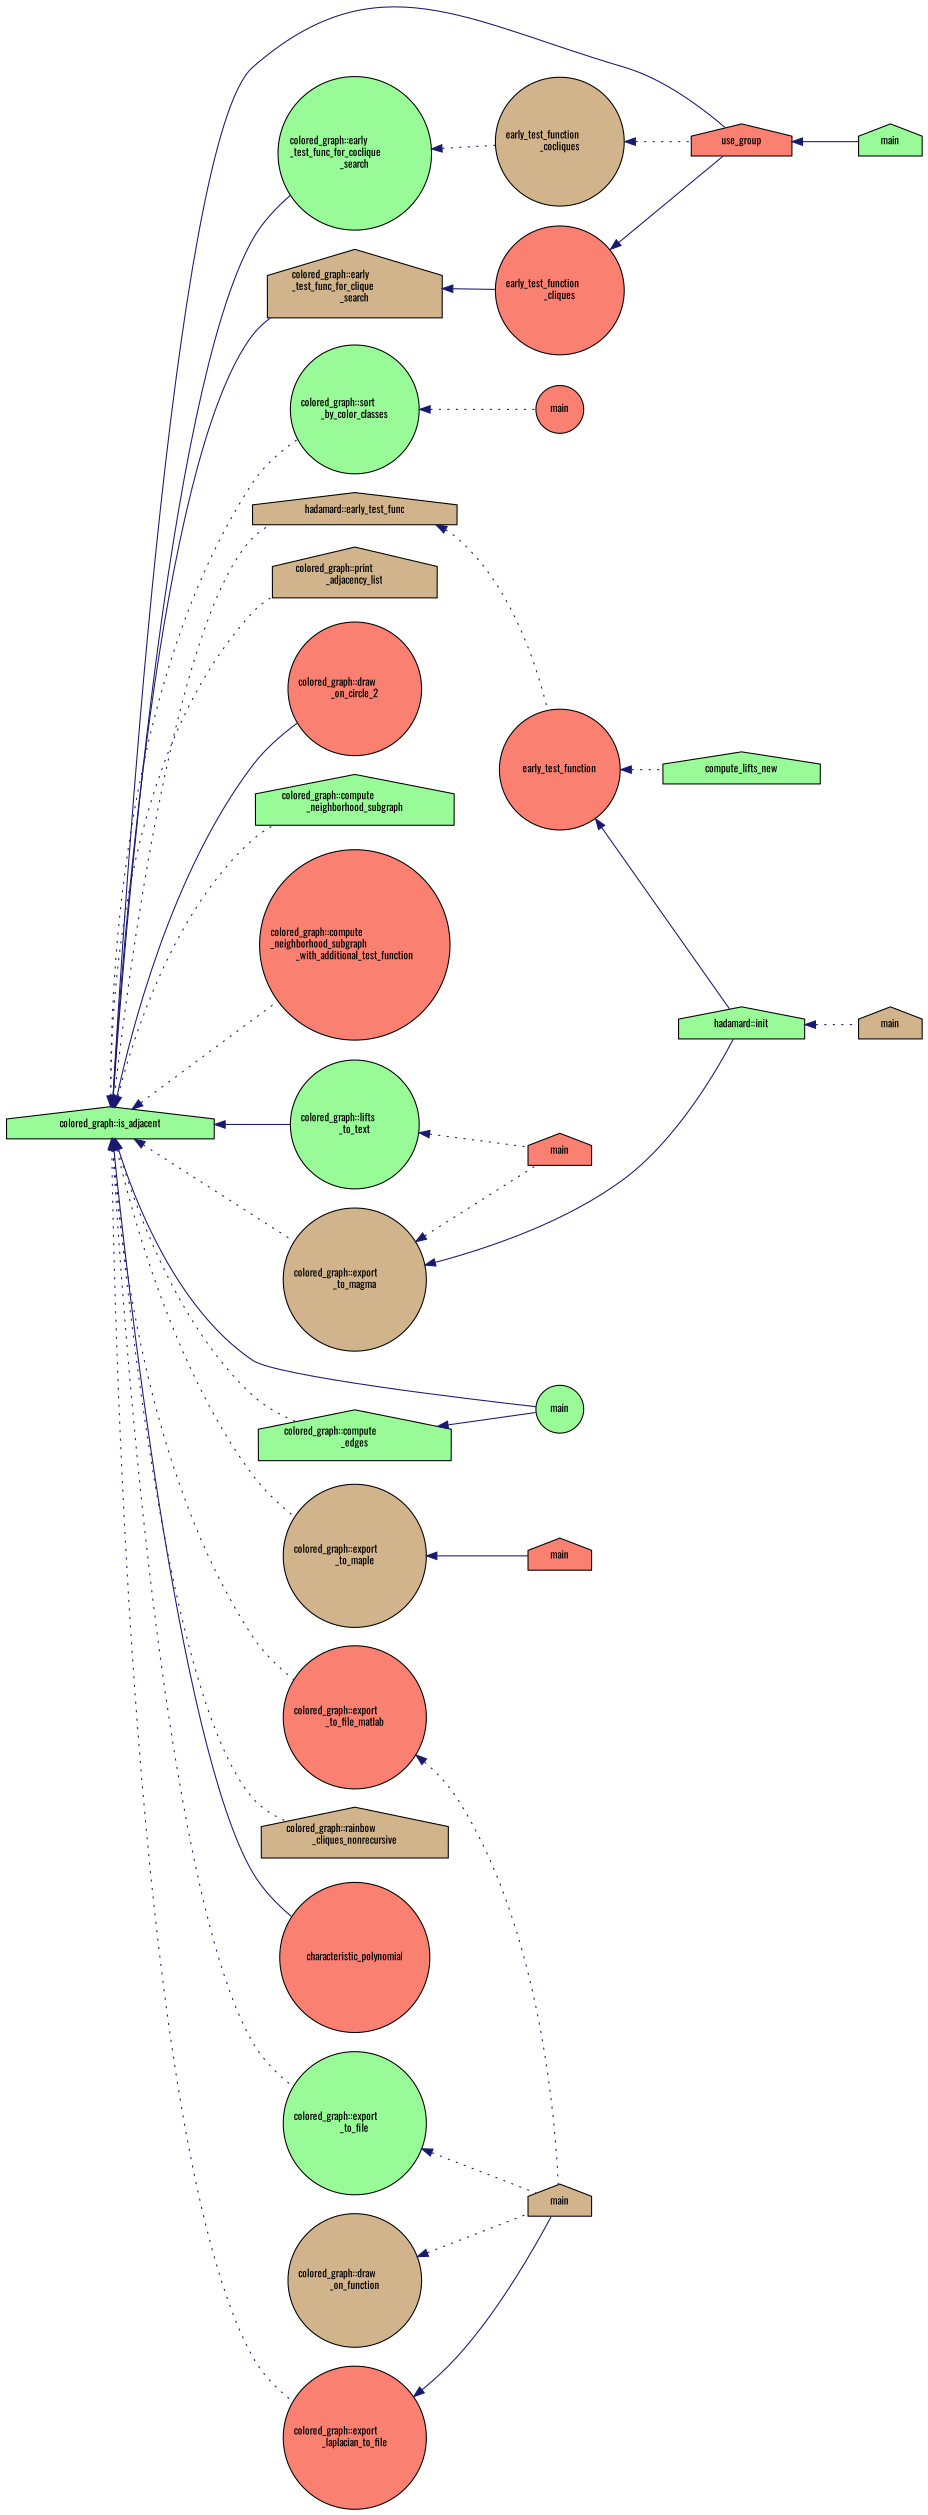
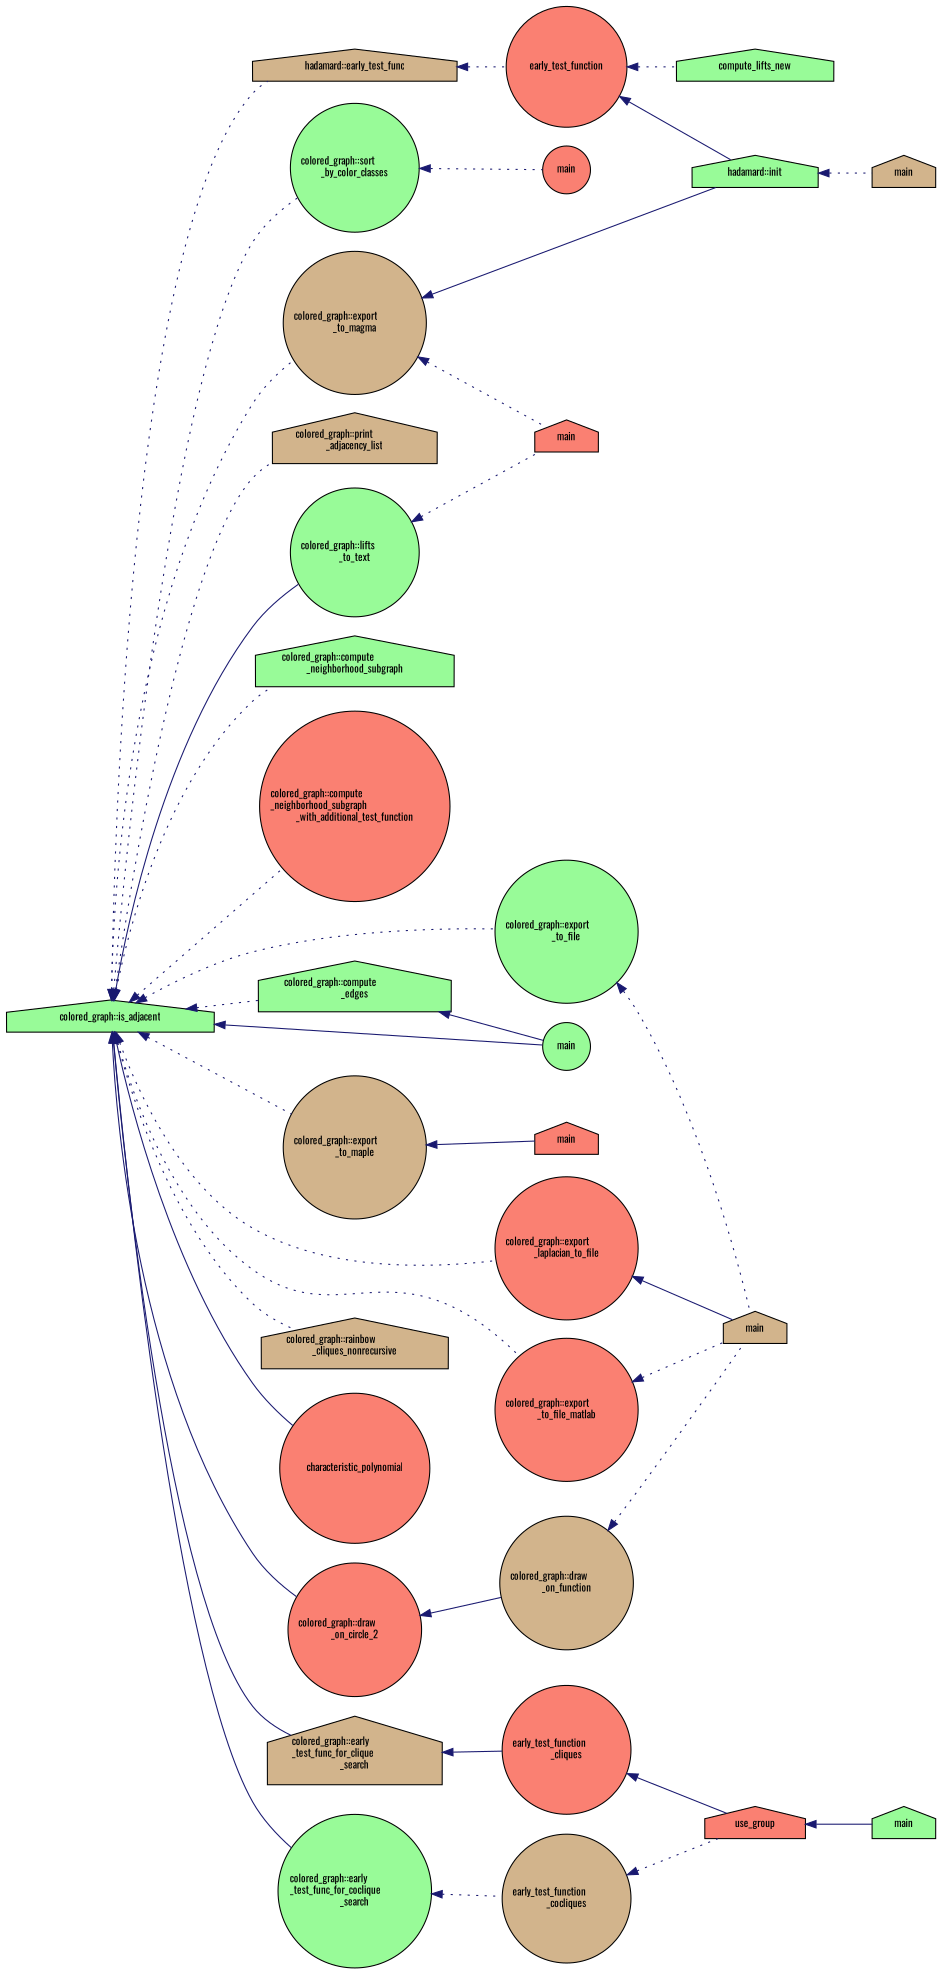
edge "use_group" -> "colored_graph::is_adjacent": removed
edge "colored_graph::draw _on_function" -> "colored_graph::draw _on_circle_2": added
